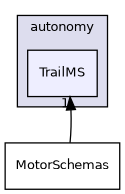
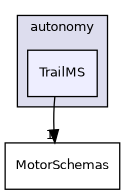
edge "MotorSchemas" -> "TrailMS": reversed
